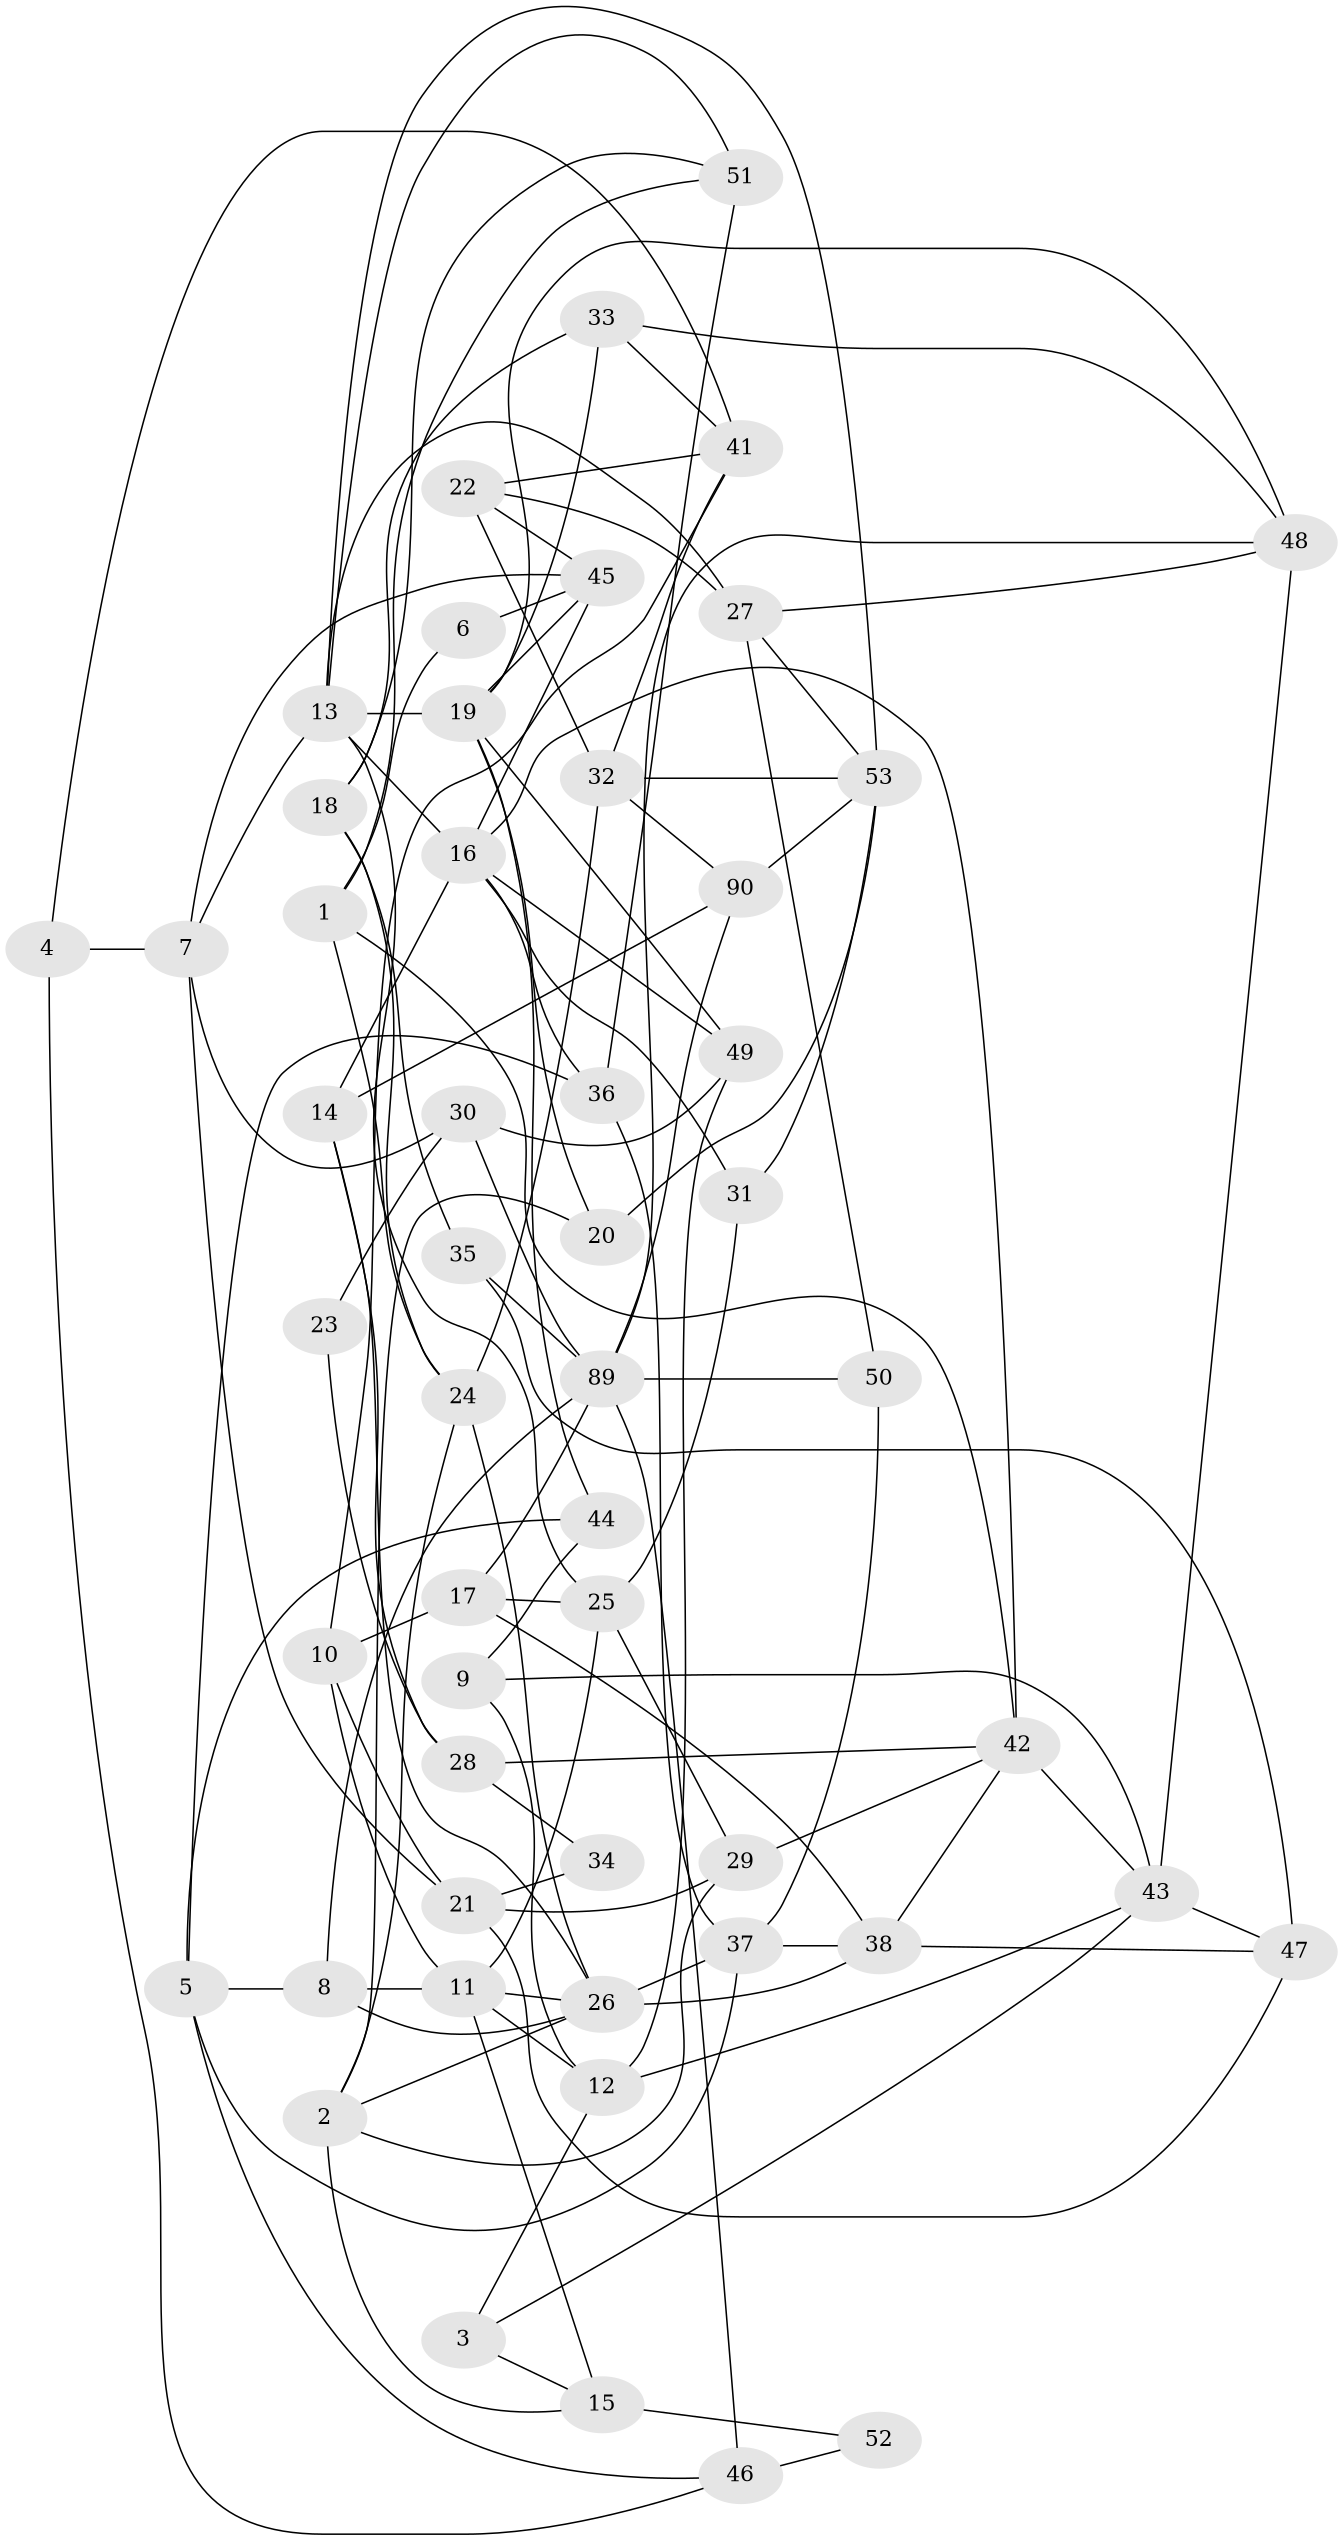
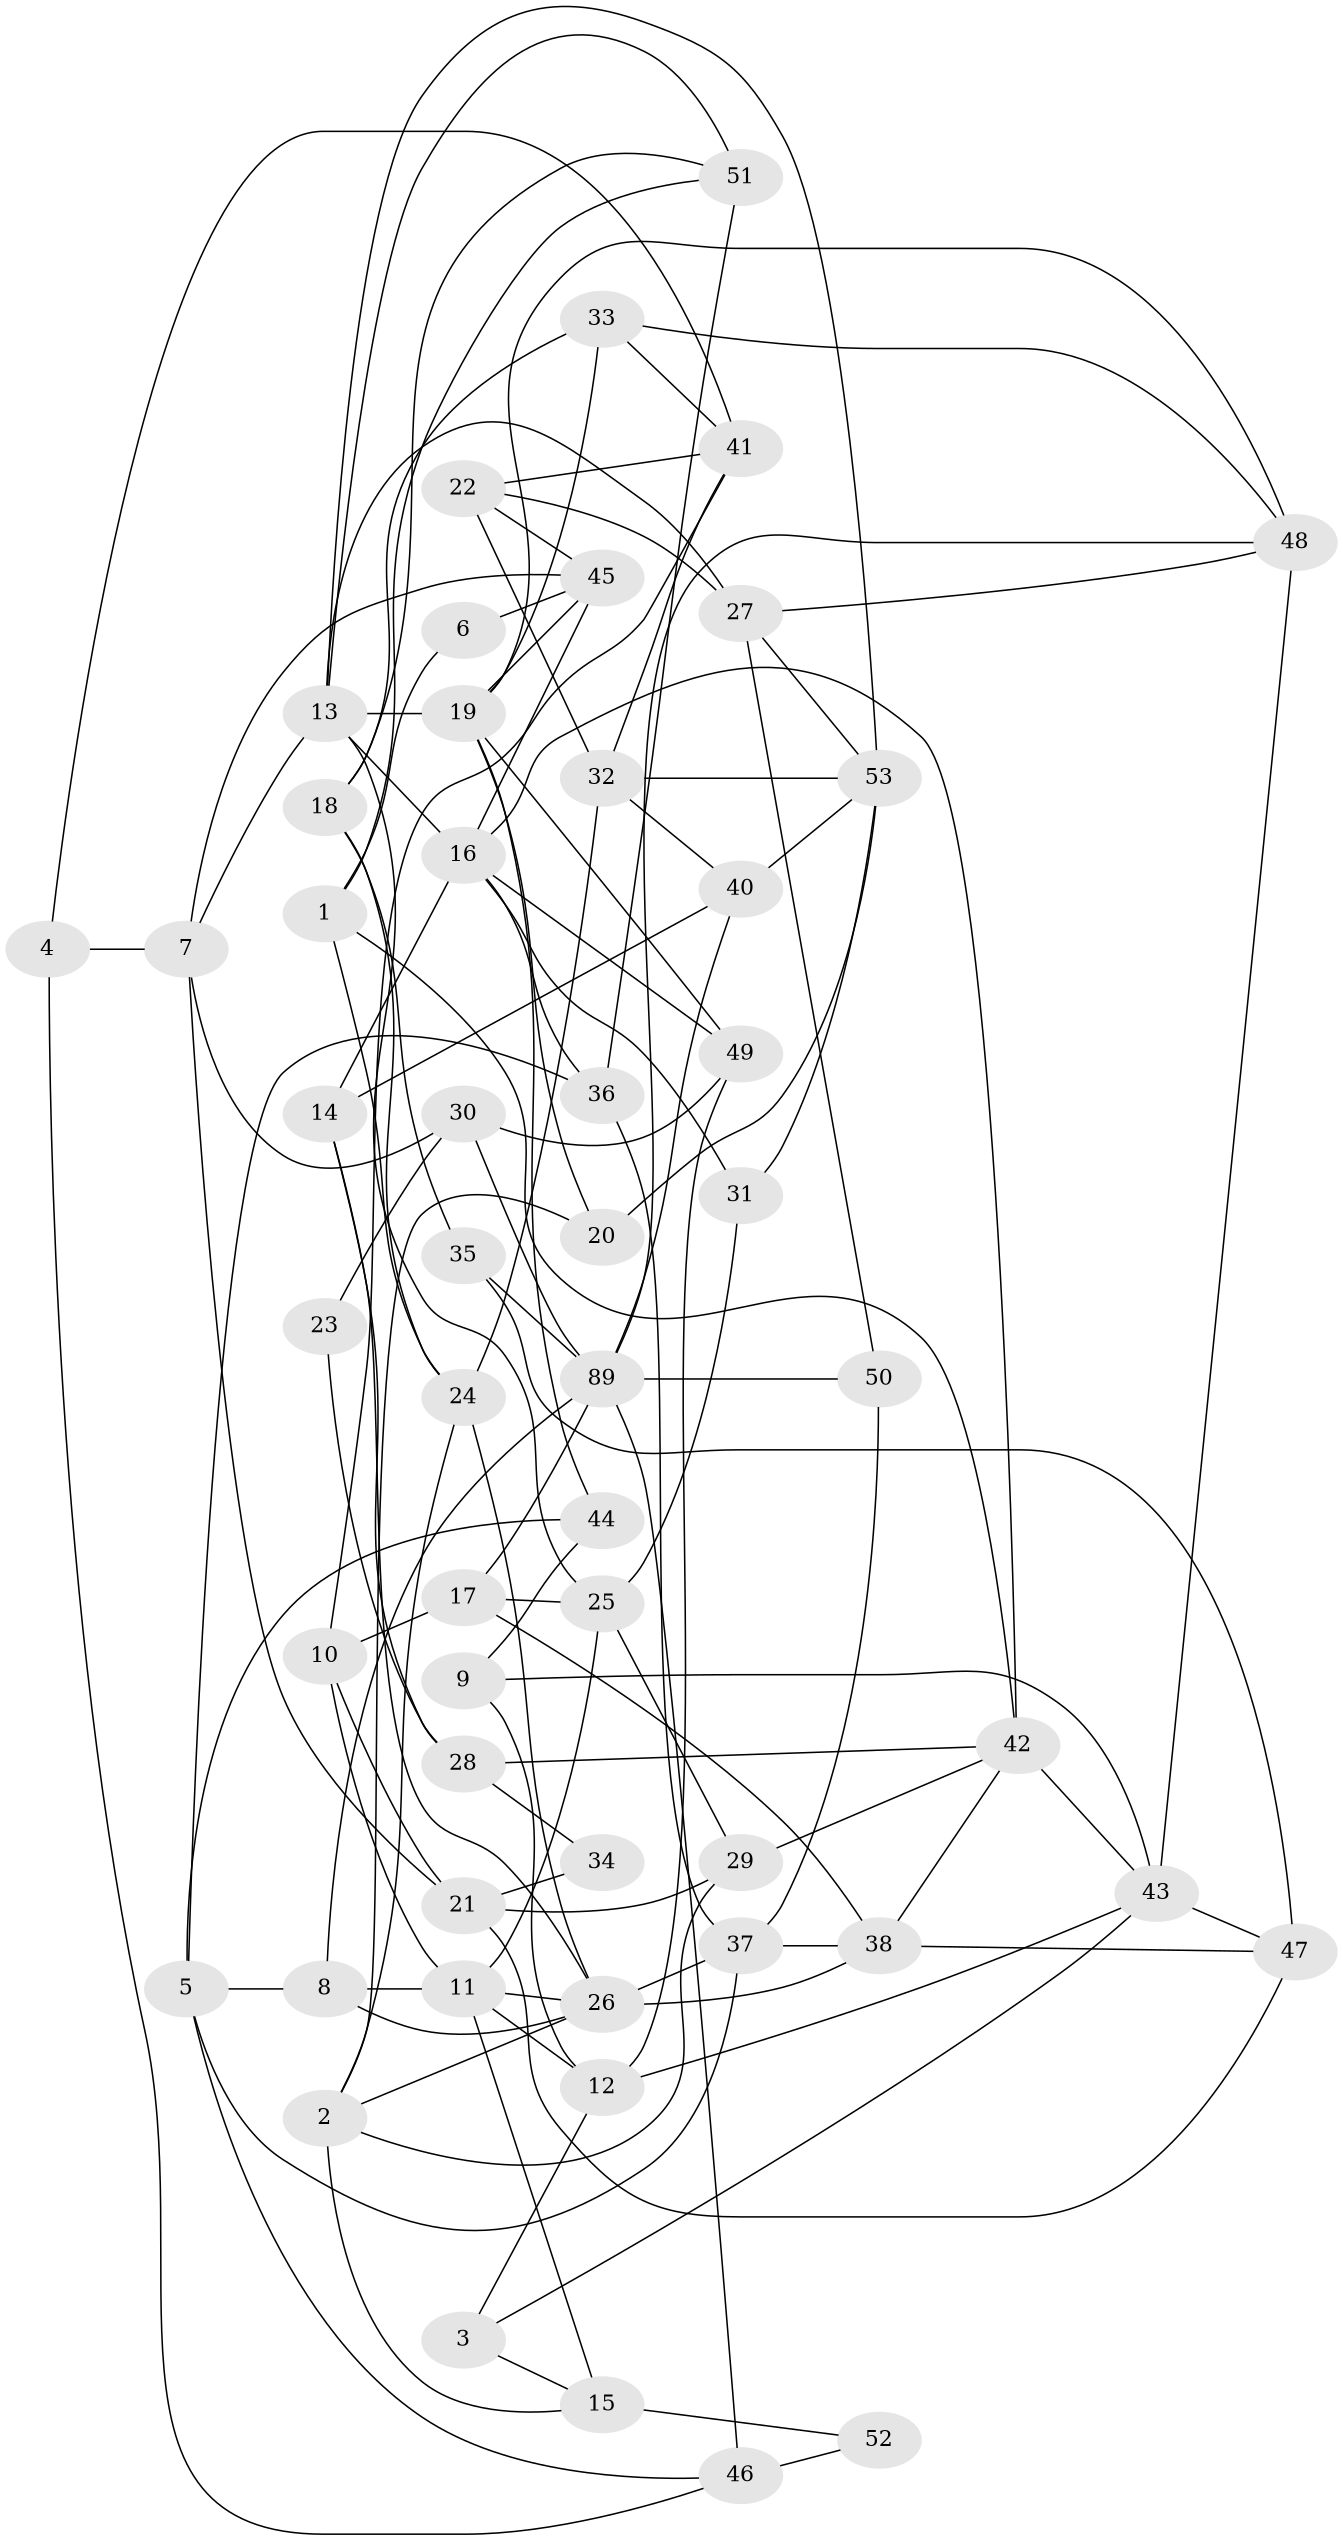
node "90": label "90" -> "40"
